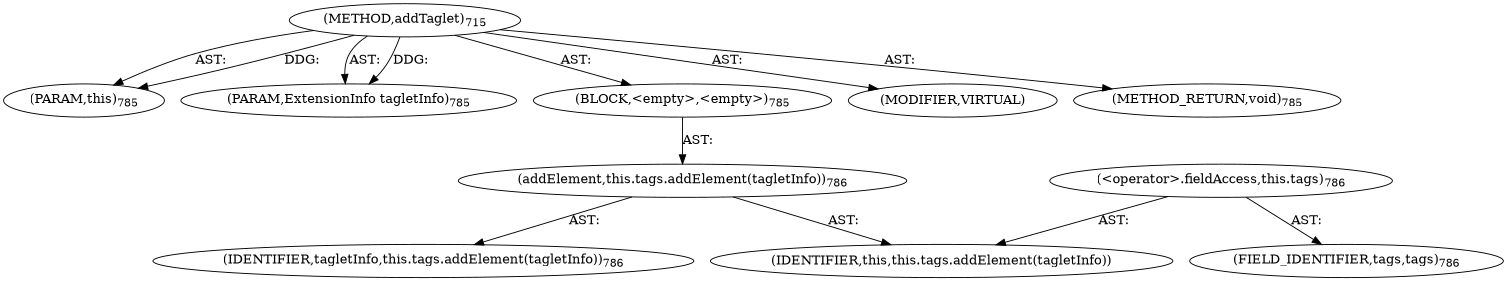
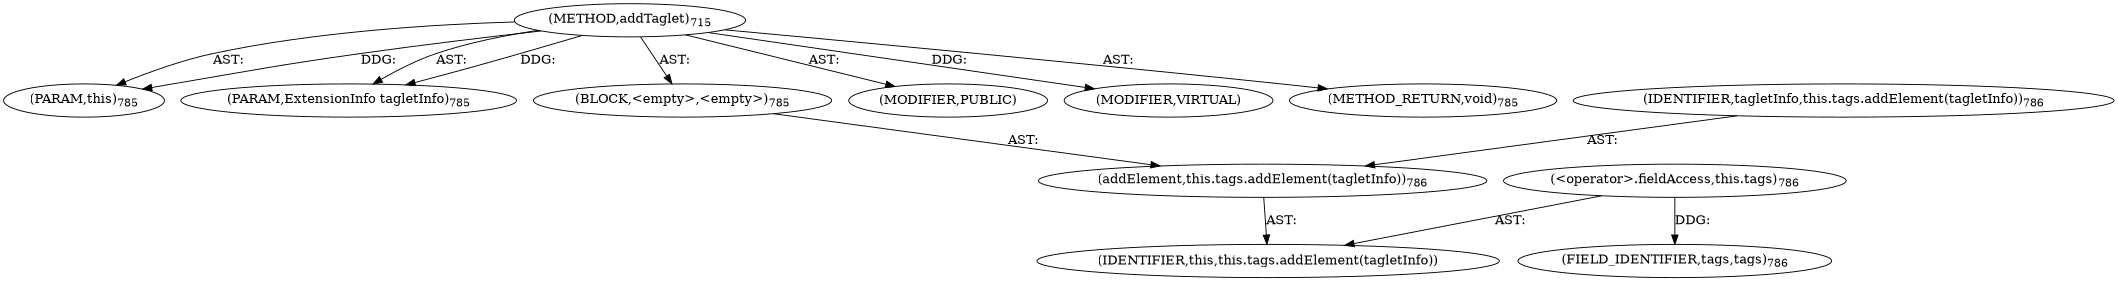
edge "(METHOD,addTaglet)" -> "(MODIFIER,VIRTUAL)": label "AST: " -> "DDG: "
node "(MODIFIER,PUBLIC)": added
edge "(addElement,this.tags.addElement(tagletInfo))" -> "(IDENTIFIER,tagletInfo,this.tags.addElement(tagletInfo))": reversed
edge "(<operator>.fieldAccess,this.tags)" -> "(FIELD_IDENTIFIER,tags,tags)": label "AST: " -> "DDG: "
